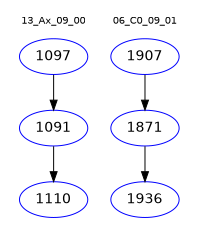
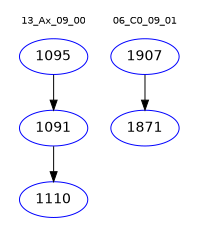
node "1097": label "1097" -> "1095"
node "1936": removed
